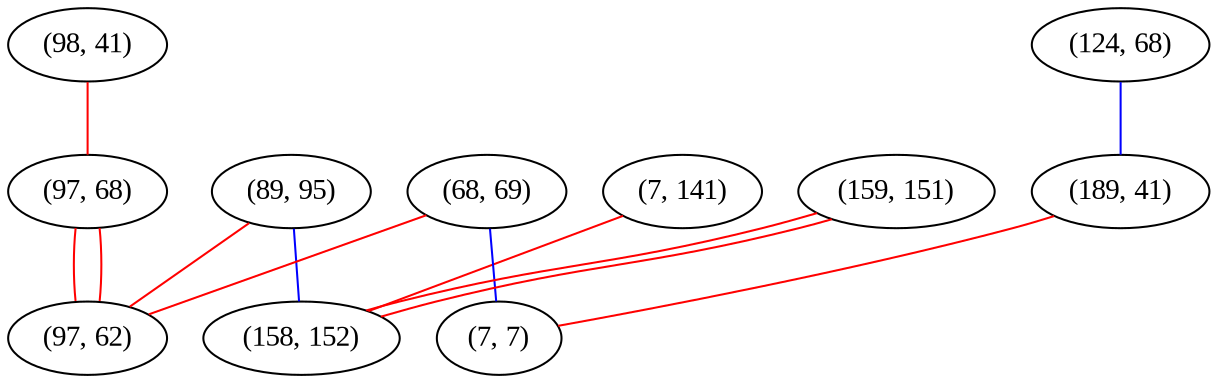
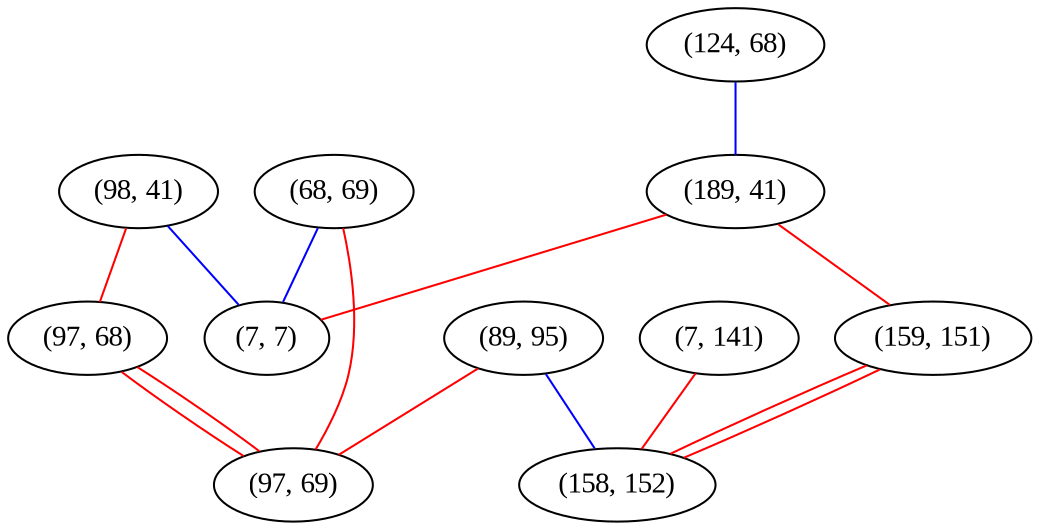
edge "(98, 41)" -- "(7, 7)": added
edge "(189, 41)" -- "(159, 151)": added
node "(97, 62)": label "(97, 62)" -> "(97, 69)"
